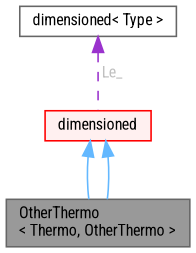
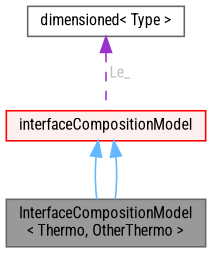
node "dimensioned": label "dimensioned" -> "interfaceCompositionModel"
node "OtherThermo < Thermo, OtherThermo >": label "OtherThermo < Thermo, OtherThermo >" -> "InterfaceCompositionModel < Thermo, OtherThermo >"
